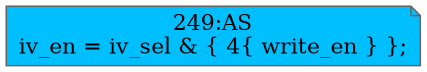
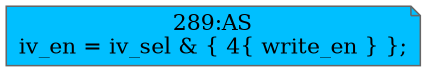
node "249:AS iv_en = iv_sel & { 4{ write_en } };": label "249:AS iv_en = iv_sel & { 4{ write_en } };" -> "289:AS iv_en = iv_sel & { 4{ write_en } };"
